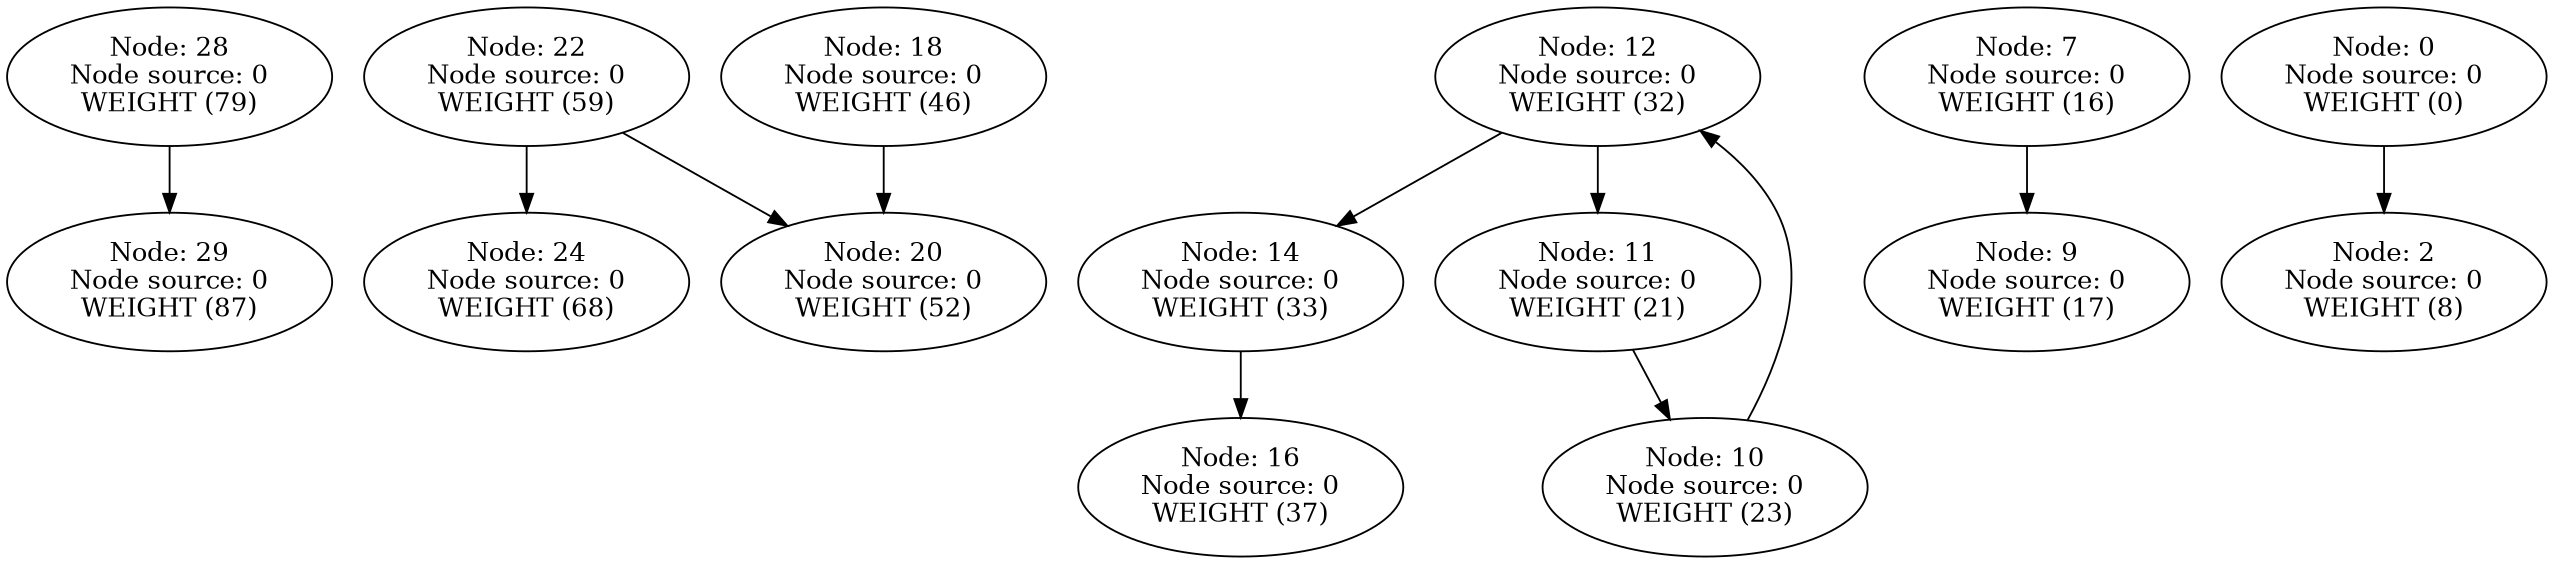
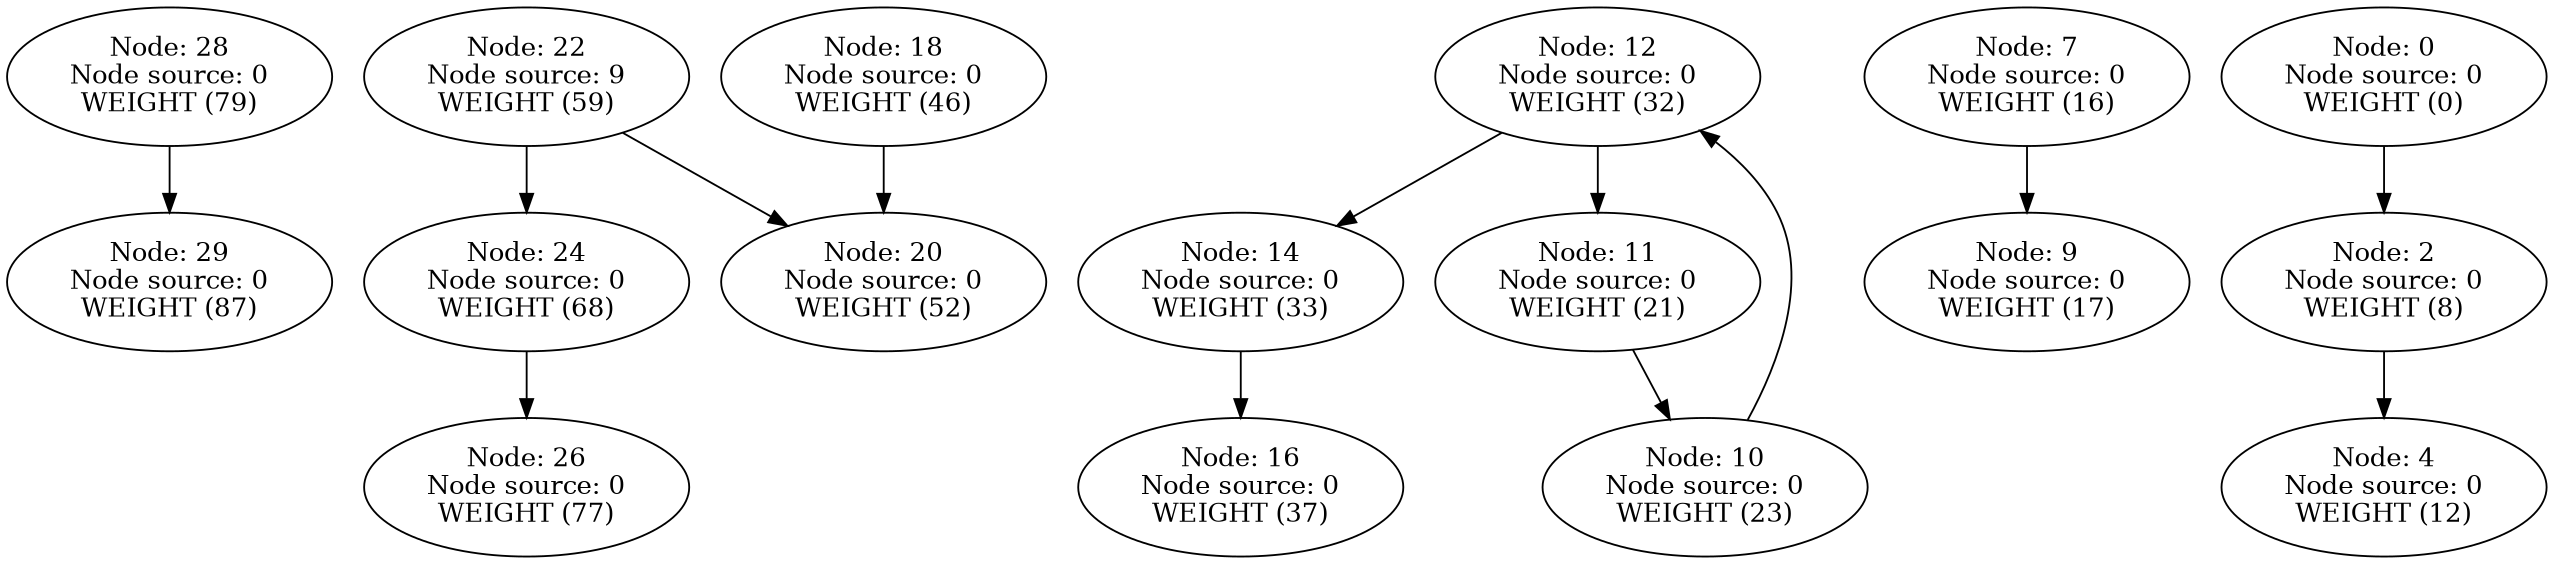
node "Node: 22 Node source: 0 WEIGHT (59)": label "Node: 22 Node source: 0 WEIGHT (59)" -> "Node: 22 Node source: 9 WEIGHT (59)"
node "Node: 26 Node source: 0 WEIGHT (77)": added
node "Node: 4 Node source: 0 WEIGHT (12)": added
